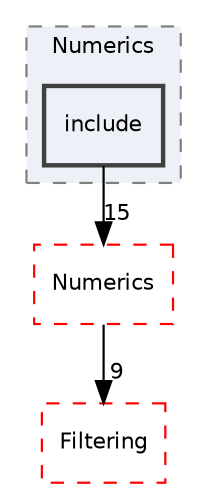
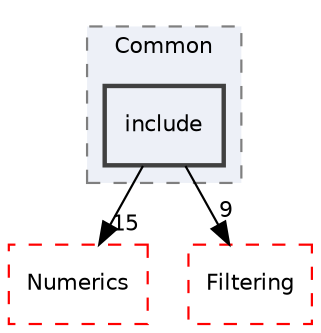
cluster "Numerics": label "Numerics" -> "Common"
edge "Numerics" -> "Filtering": now "include" -> "Filtering"
